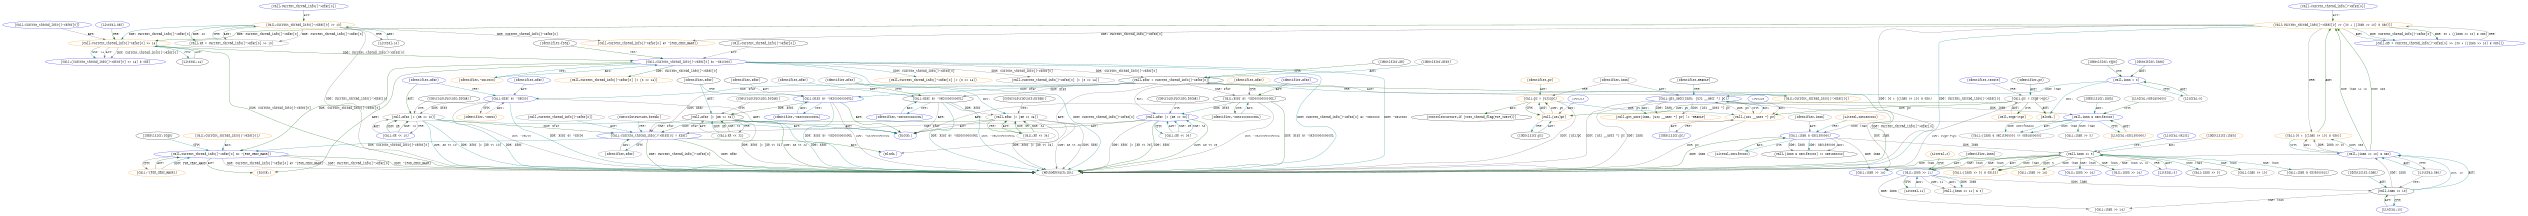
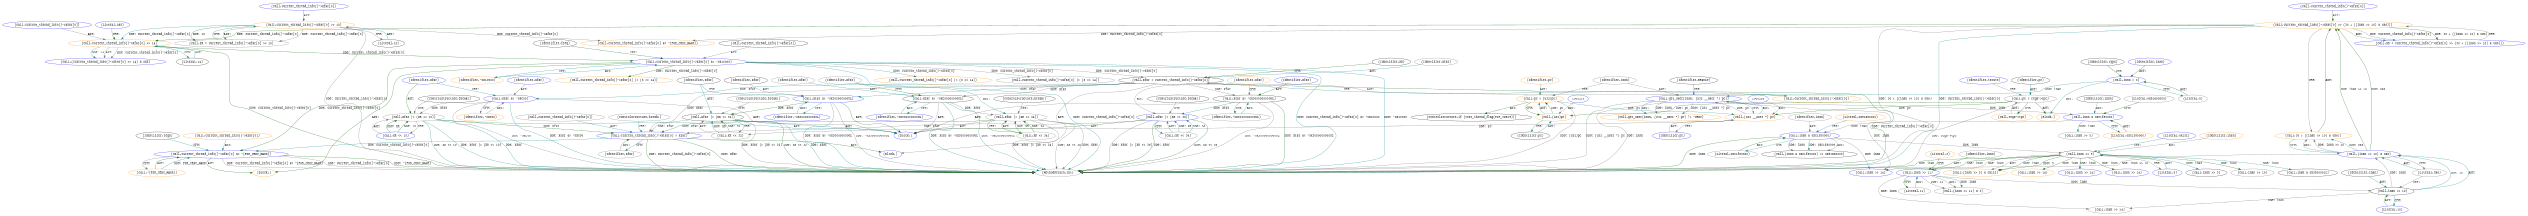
node "(Call,get_user(insn, (u32 __user *) pc) != -EFAULT)": label "(Call,get_user(insn, (u32 __user *) pc) != -EFAULT)" -> "(Call,get_user(insn, (u32 __user *) pc) != -CEXC)"
node "(Call,(insn & 0xc1f80000) == 0x81a00000)": removed
edge "(Call,(u32 __user *) pc)" -> "(MethodReturn,int)": now "(Call,(u32 __user *) pc)" -> "(Call,XR << 32)"
